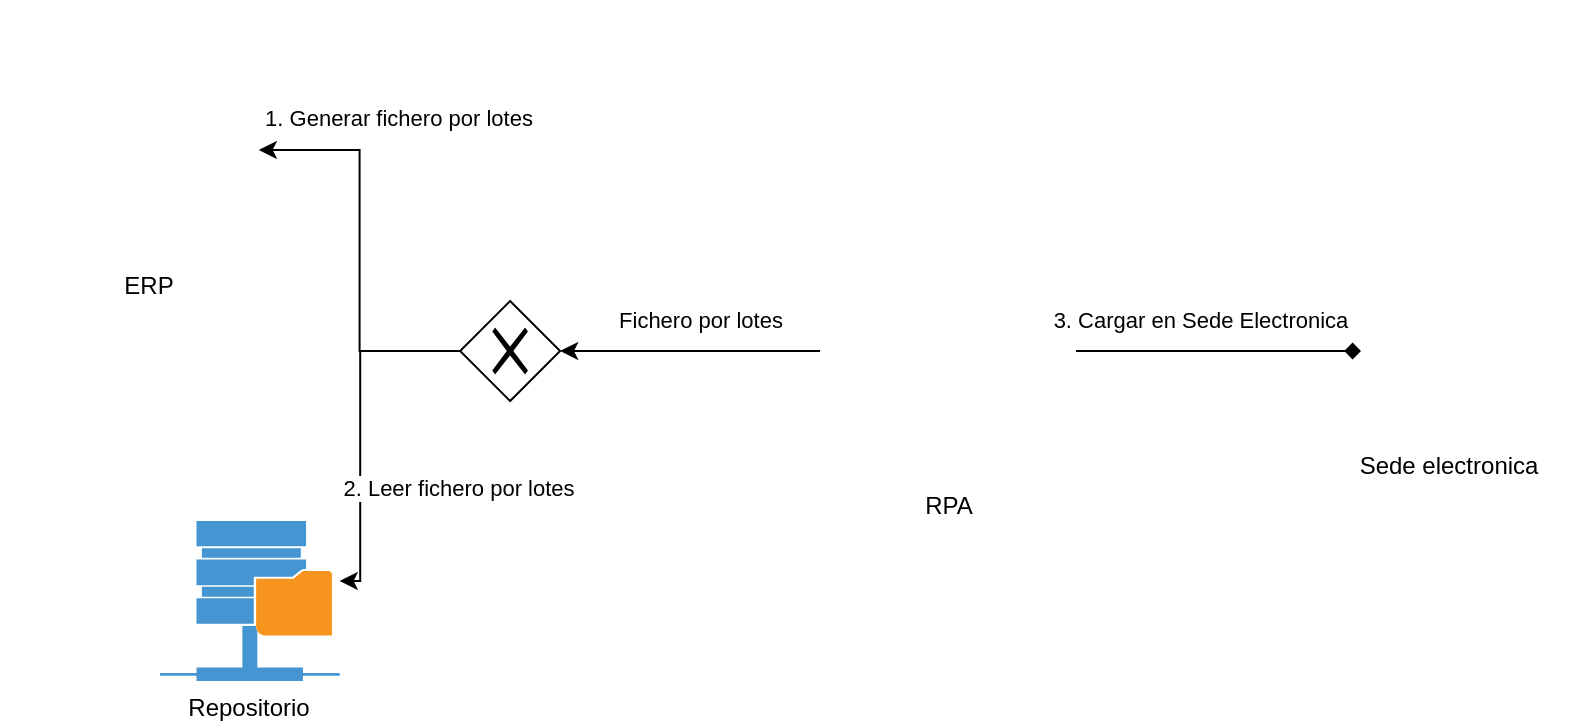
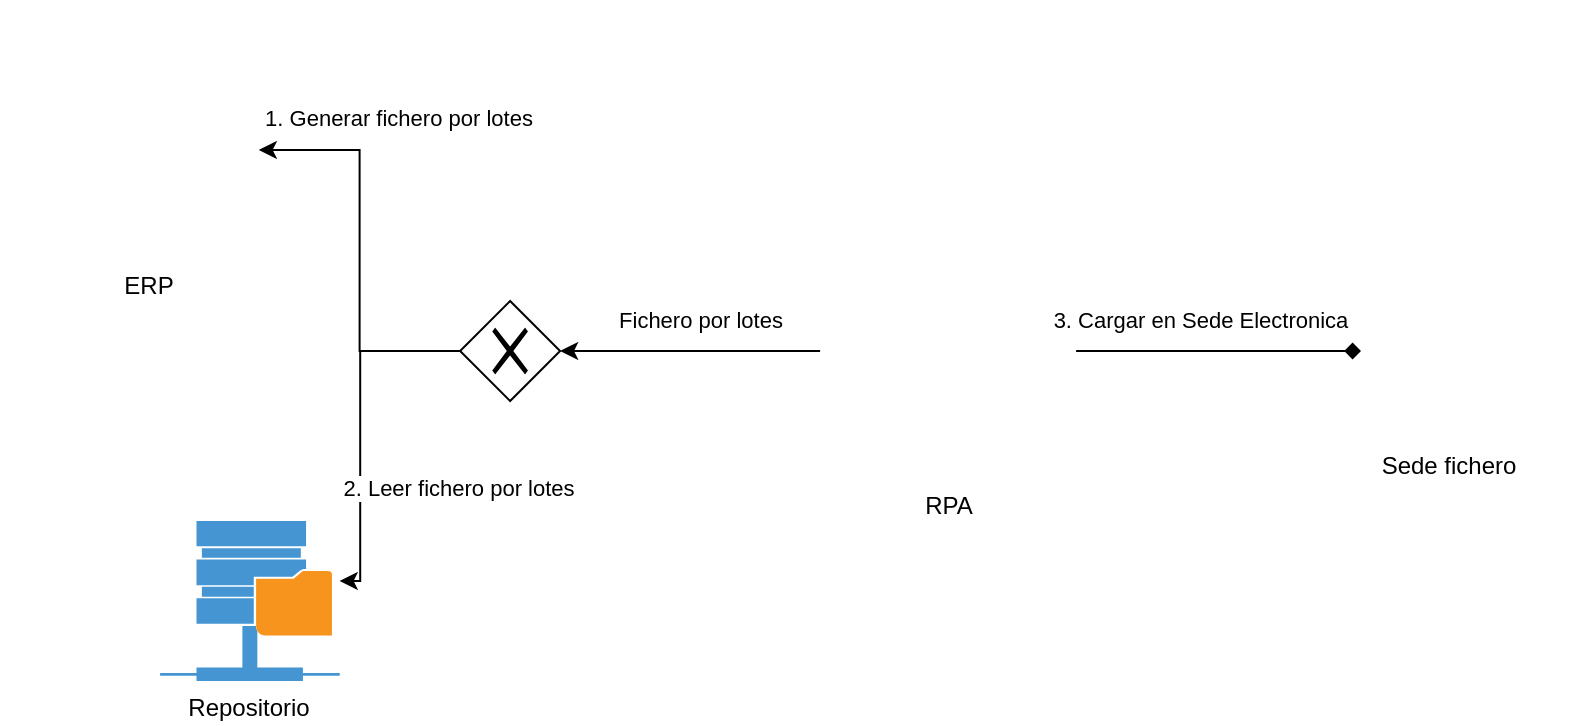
node "Sede electronica": label "Sede electronica" -> "Sede fichero"
